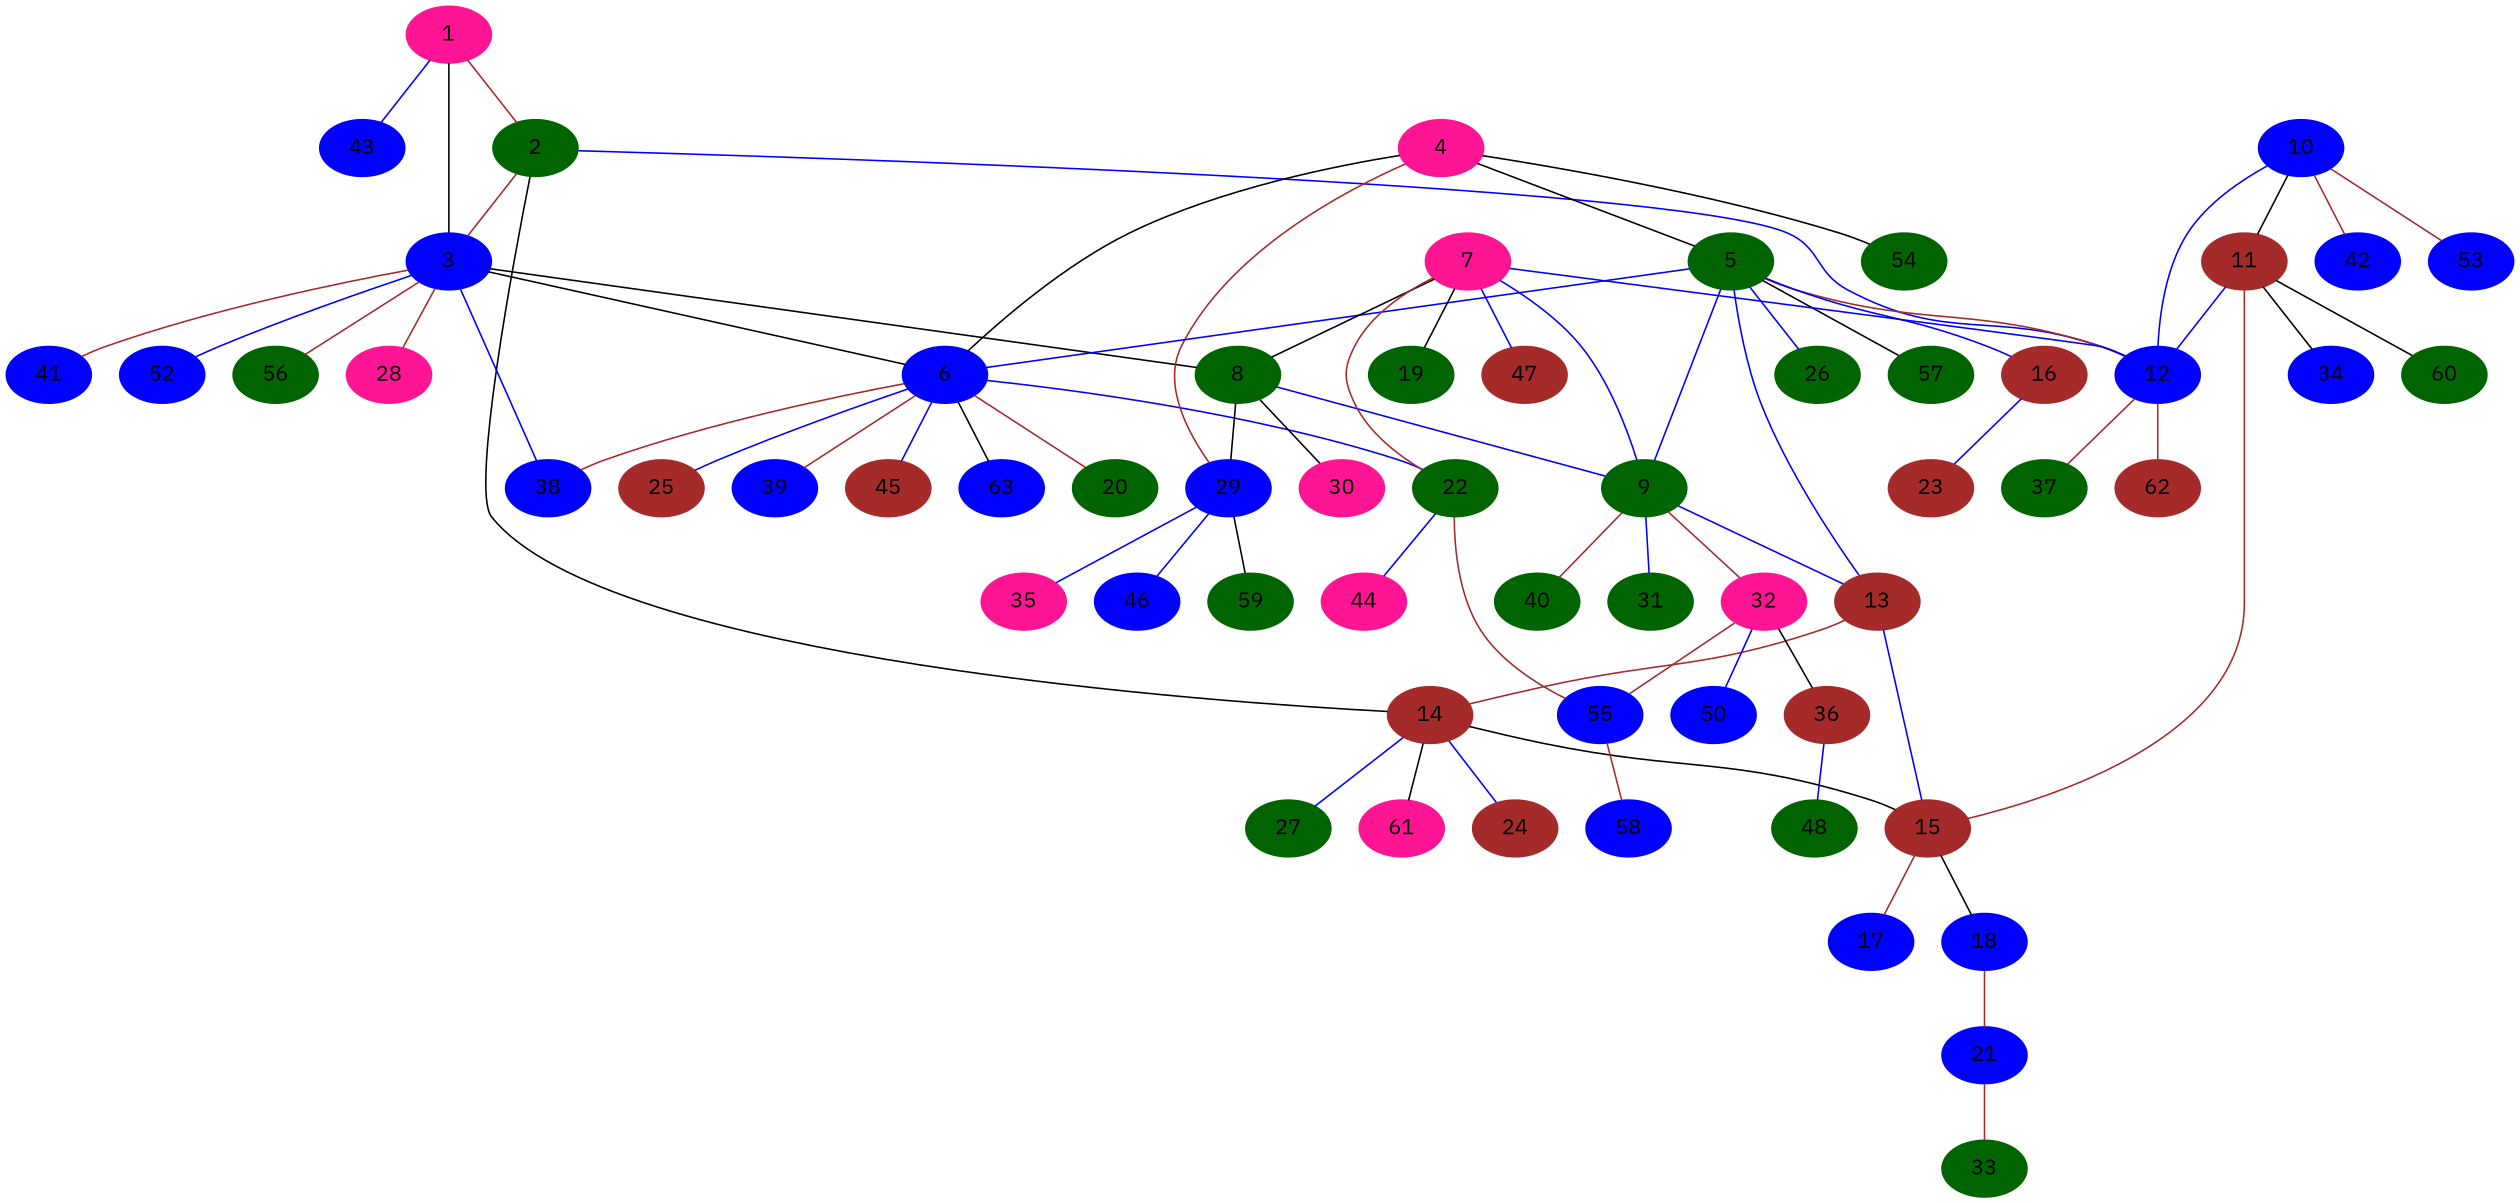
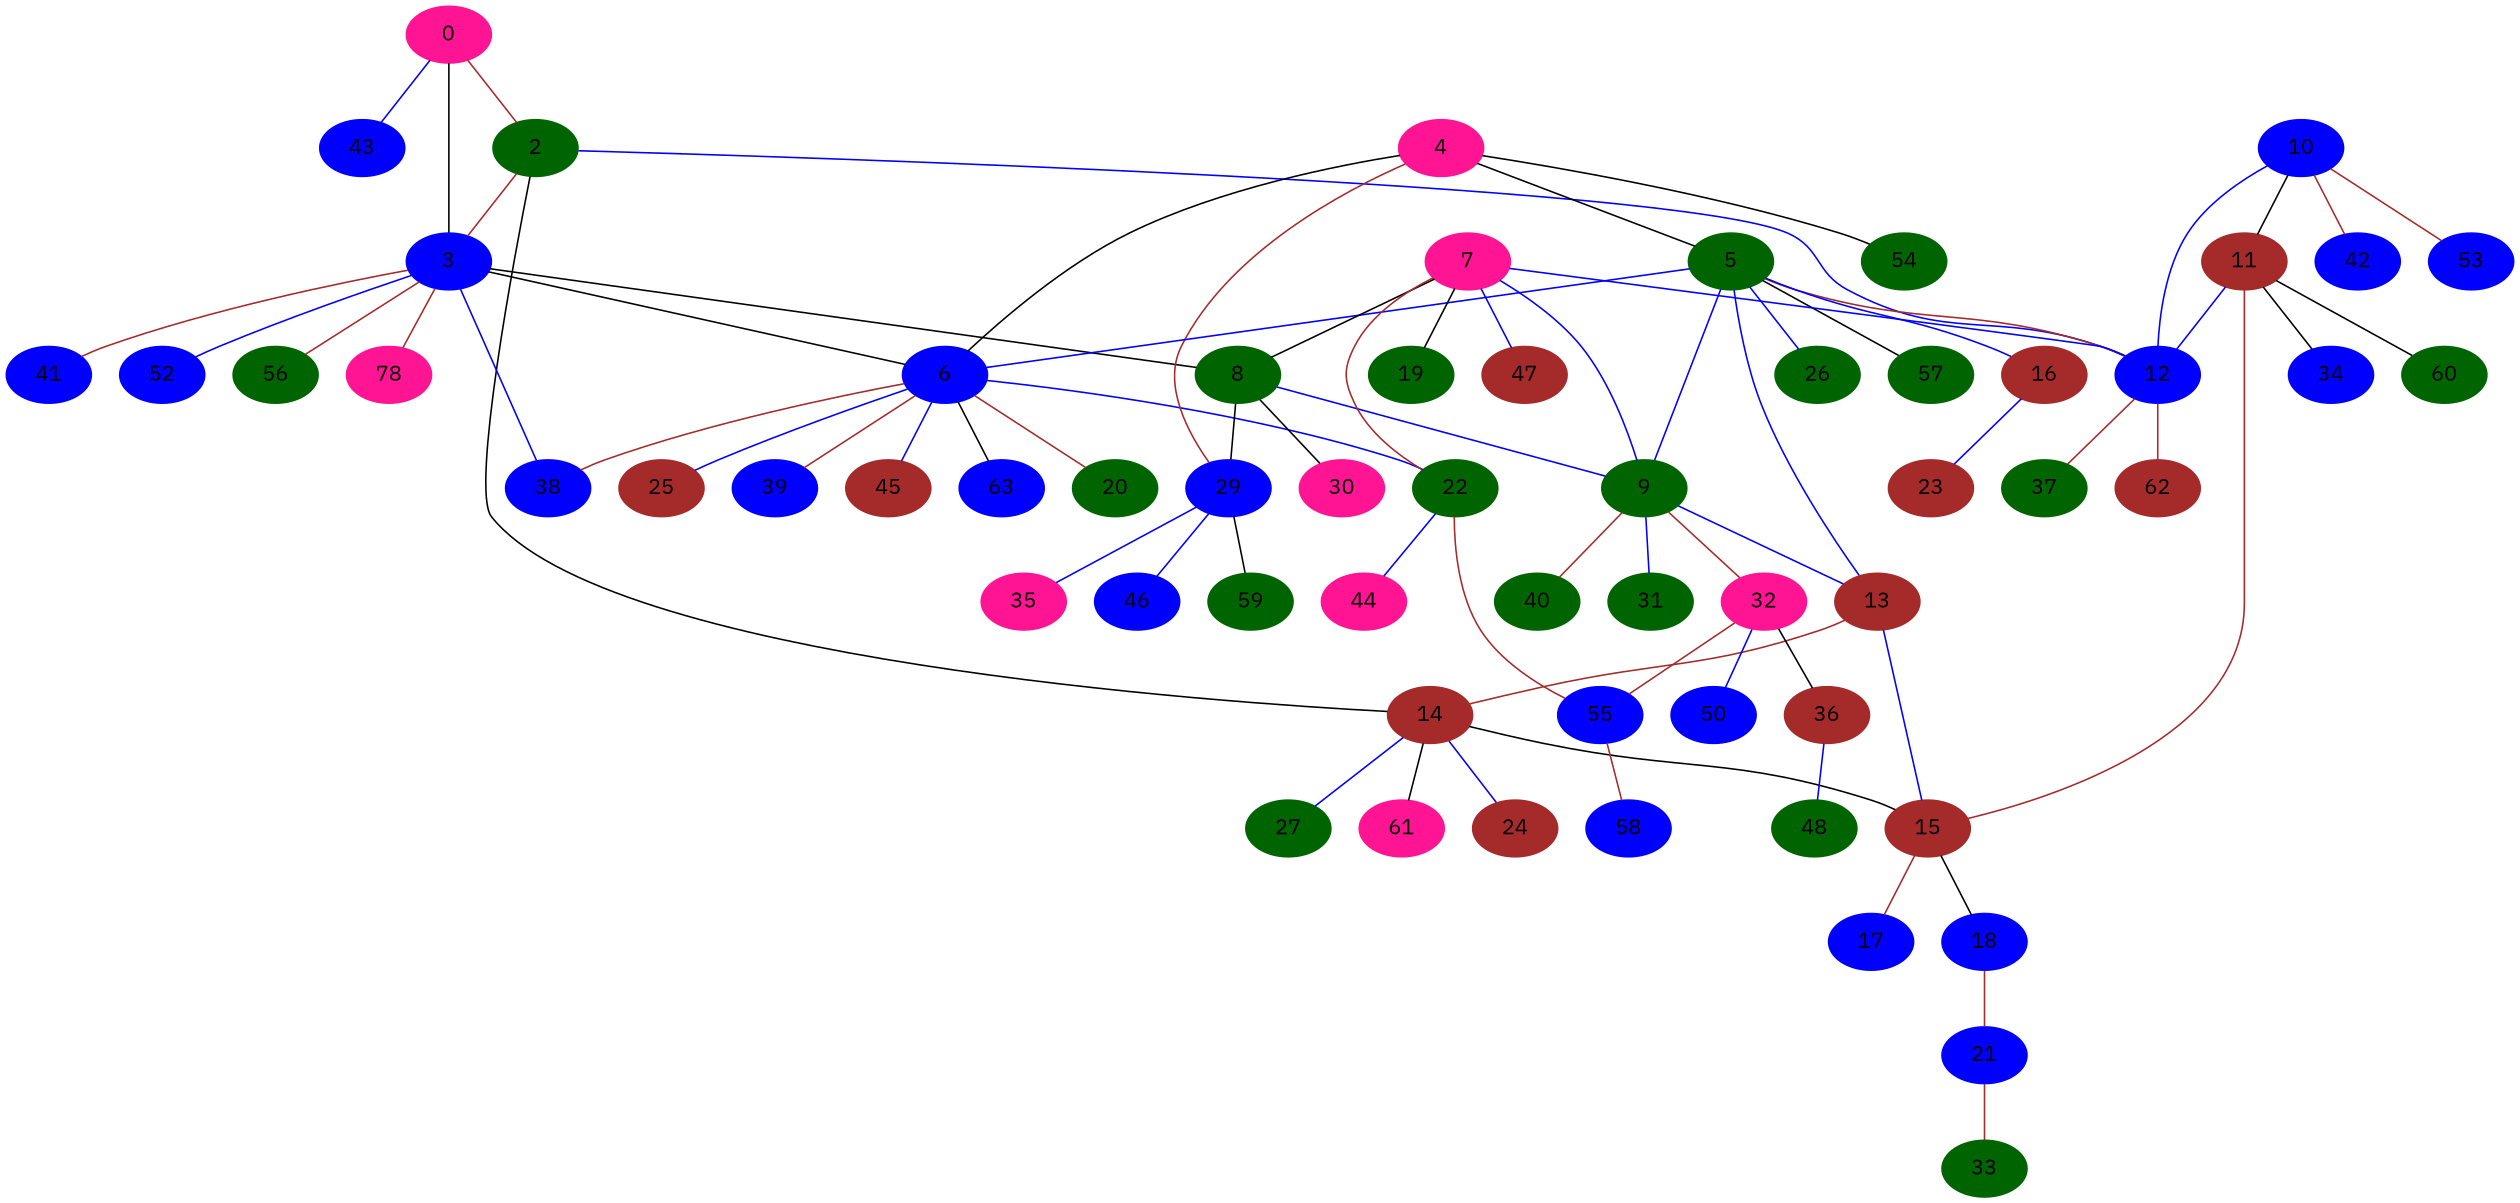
node "1": label "1" -> "0"
node "28": label "28" -> "78"
